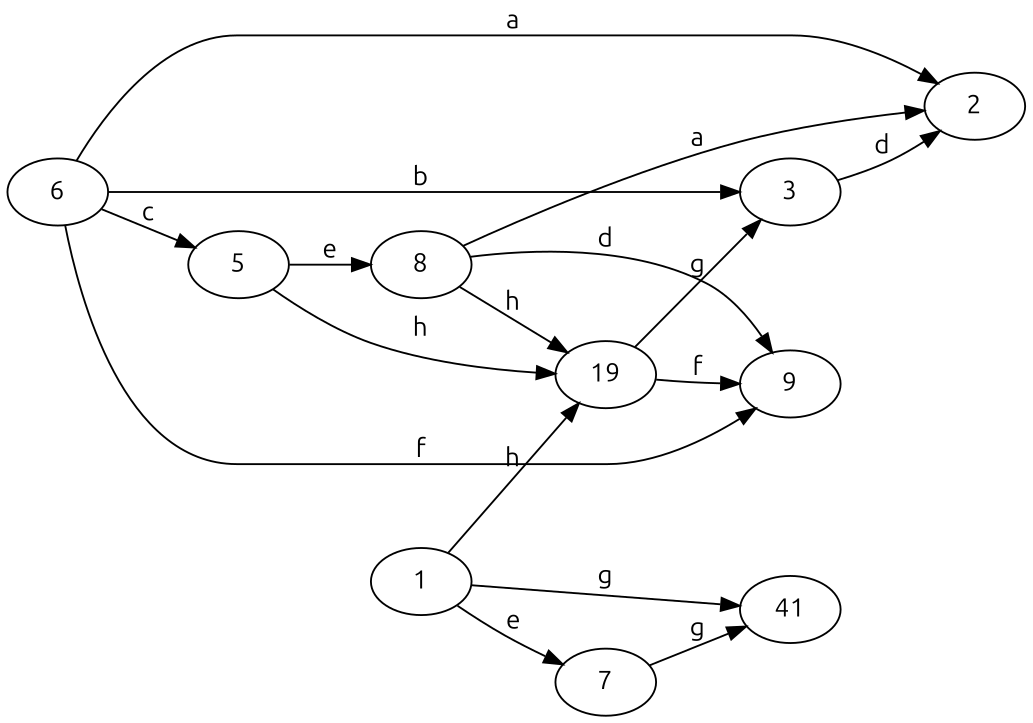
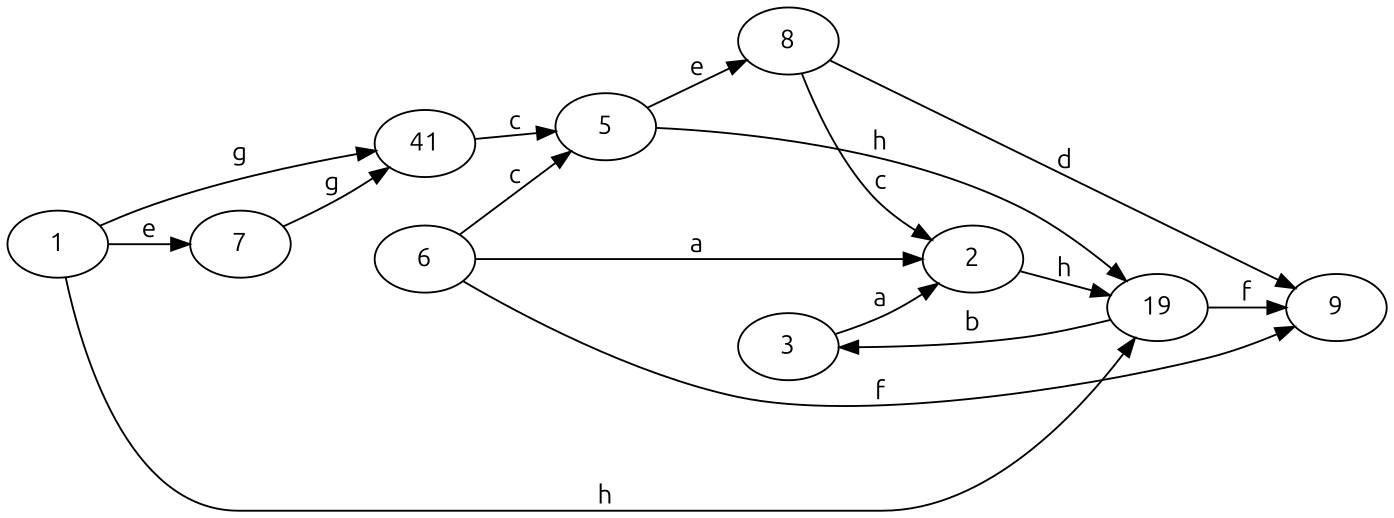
edge "41" -> "5": added, label "c"
edge "8" -> "2": label "a" -> "c"
edge "3" -> "2": label "d" -> "a"
edge "6" -> "3": removed, label "b"
edge "19" -> "3": label "g" -> "b"
edge "8" -> "19": now "2" -> "19"
